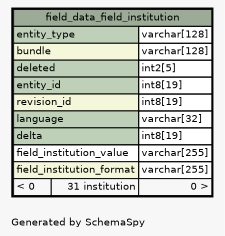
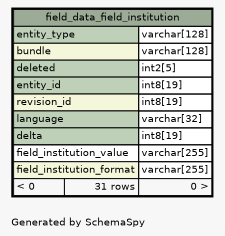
node "field_data_field_institution": text "31 institution" -> "31 rows"
